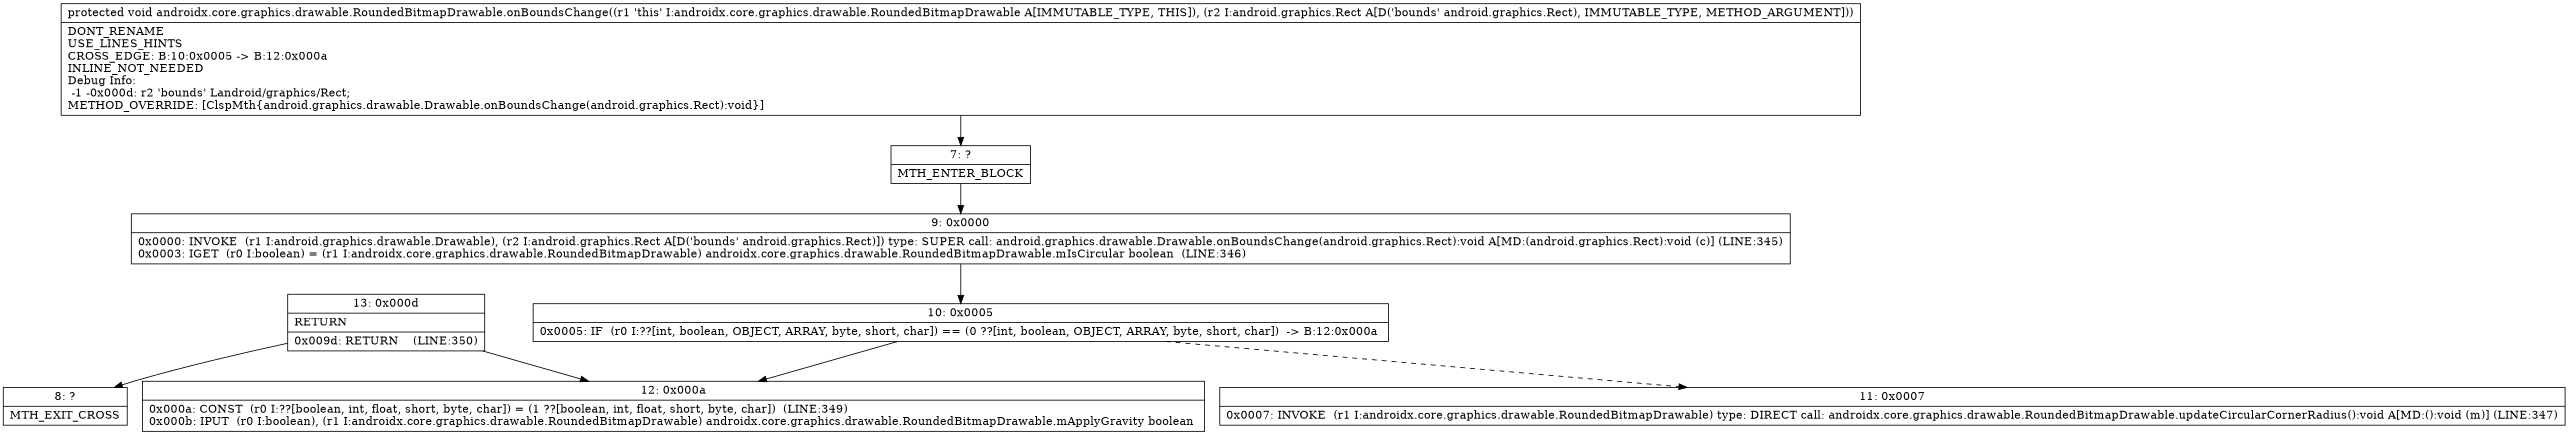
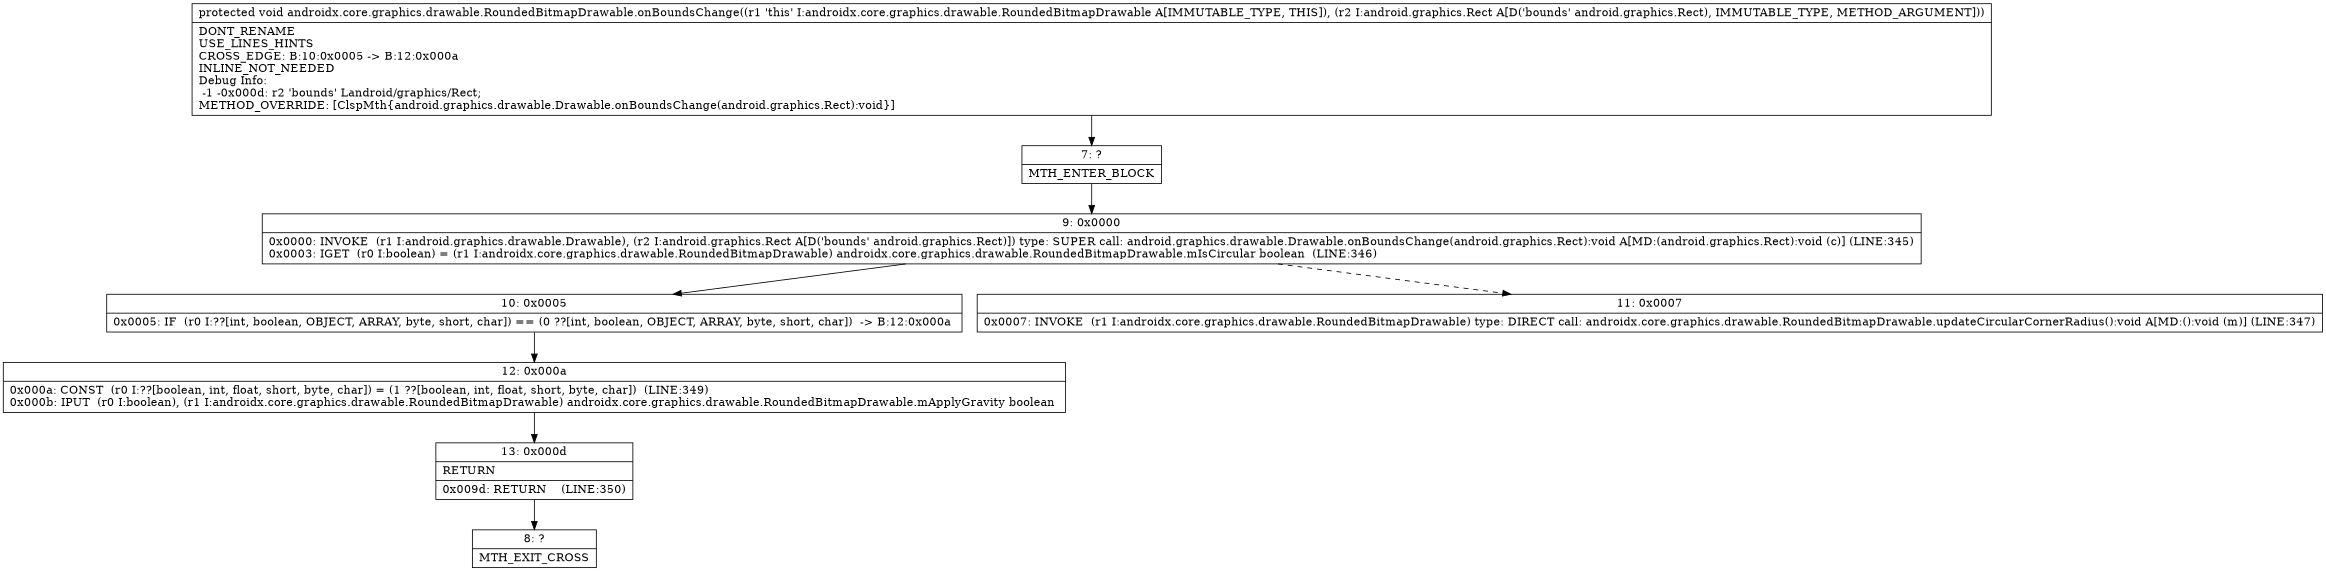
edge "10: 0x0005" -> "11: 0x0007": now "9: 0x0000" -> "11: 0x0007"
edge "13: 0x000d" -> "12: 0x000a": reversed
